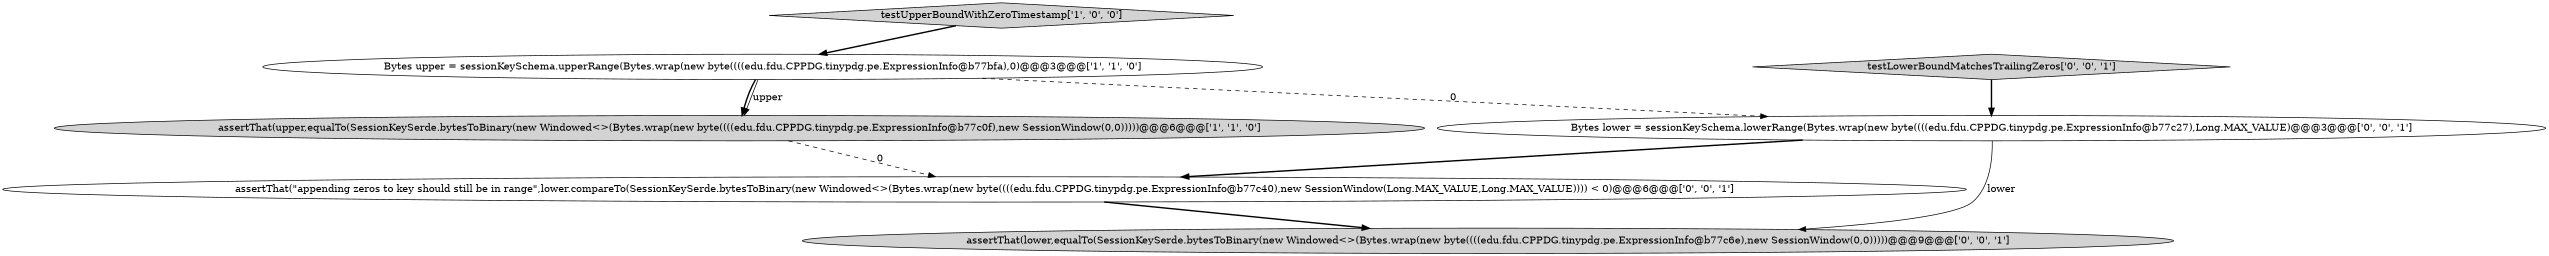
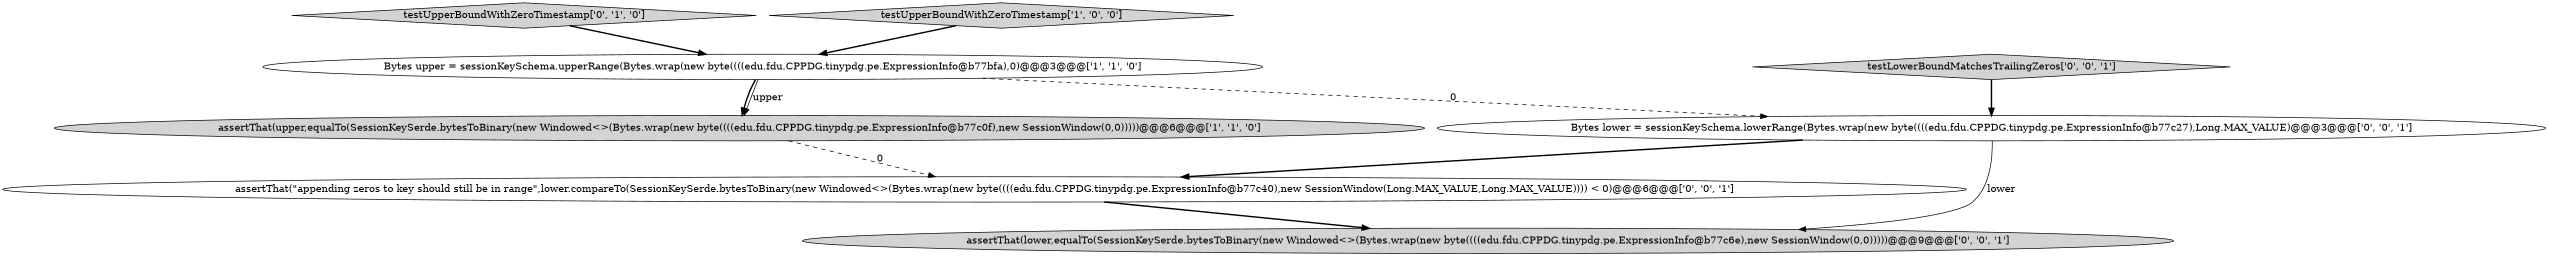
node "testUpperBoundWithZeroTimestamp['0', '1', '0']": added
